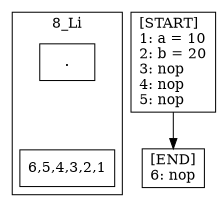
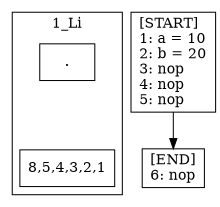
cluster "8_Li": label "8_Li" -> "1_Li"
node "6,5,4,3,2,1": label "6,5,4,3,2,1" -> "8,5,4,3,2,1"
